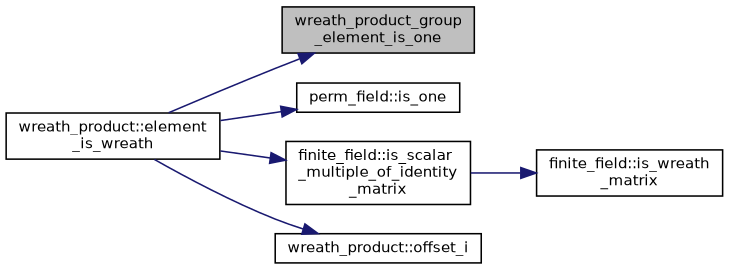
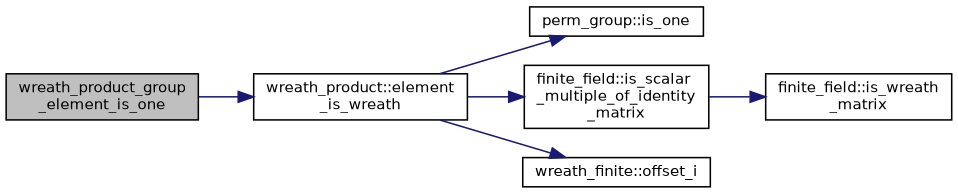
edge "wreath_product::element _is_wreath" -> "wreath_product_group _element_is_one": reversed
node "perm_field::is_one": label "perm_field::is_one" -> "perm_group::is_one"
node "wreath_product::offset_i": label "wreath_product::offset_i" -> "wreath_finite::offset_i"
